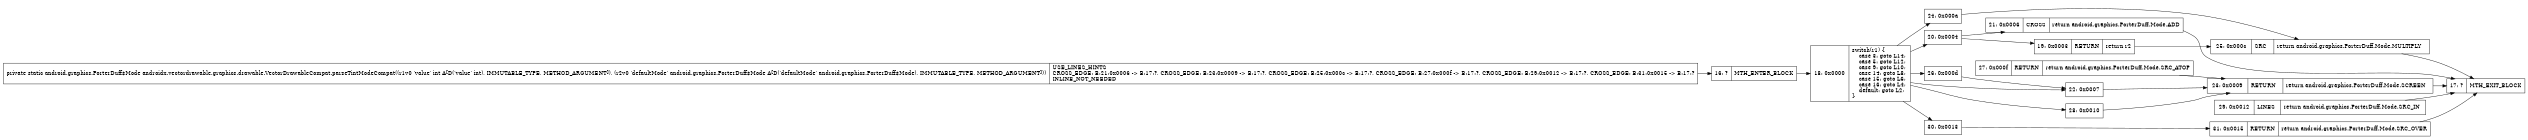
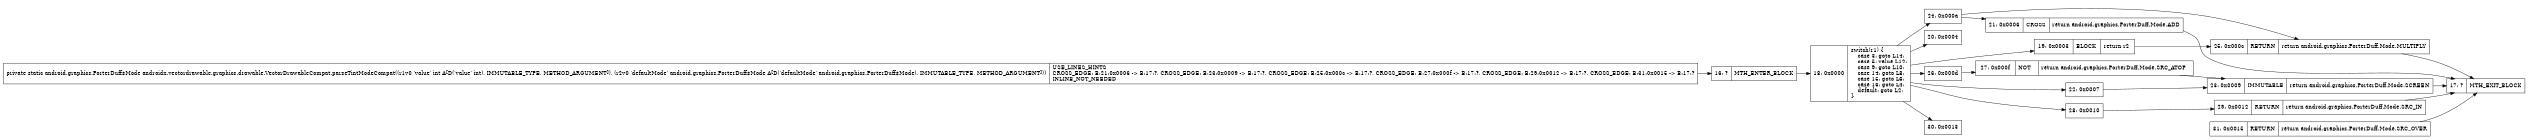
edge "20: 0x0004" -> "21: 0x0006": now "24: 0x000a" -> "21: 0x0006"
edge "20: 0x0004" -> "19: 0x0003": now "18: 0x0000" -> "19: 0x0003"
node "19: 0x0003": text "RETURN" -> "BLOCK"
node "25: 0x000c": text "SRC" -> "RETURN"
node "18: 0x0000": text "case 5: goto L12;" -> "case 5: value L12;"
node "27: 0x000f": text "RETURN" -> "NOT"
edge "26: 0x000d" -> "22: 0x0007": now "26: 0x000d" -> "27: 0x000f"
node "23: 0x0009": text "RETURN" -> "IMMUTABLE"
edge "28: 0x0010" -> "23: 0x0009": now "28: 0x0010" -> "29: 0x0012"
node "29: 0x0012": text "LINES" -> "RETURN"
edge "30: 0x0013" -> "31: 0x0015": removed
